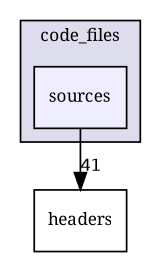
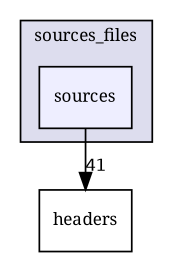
cluster "code_files": label "code_files" -> "sources_files"
